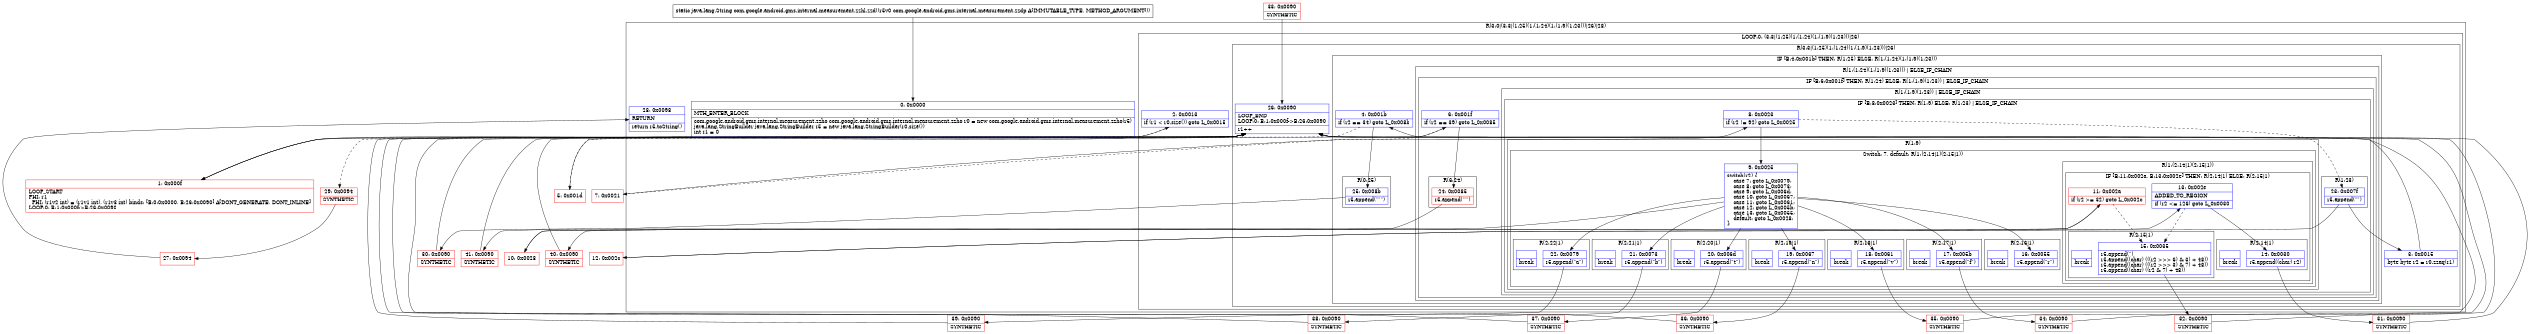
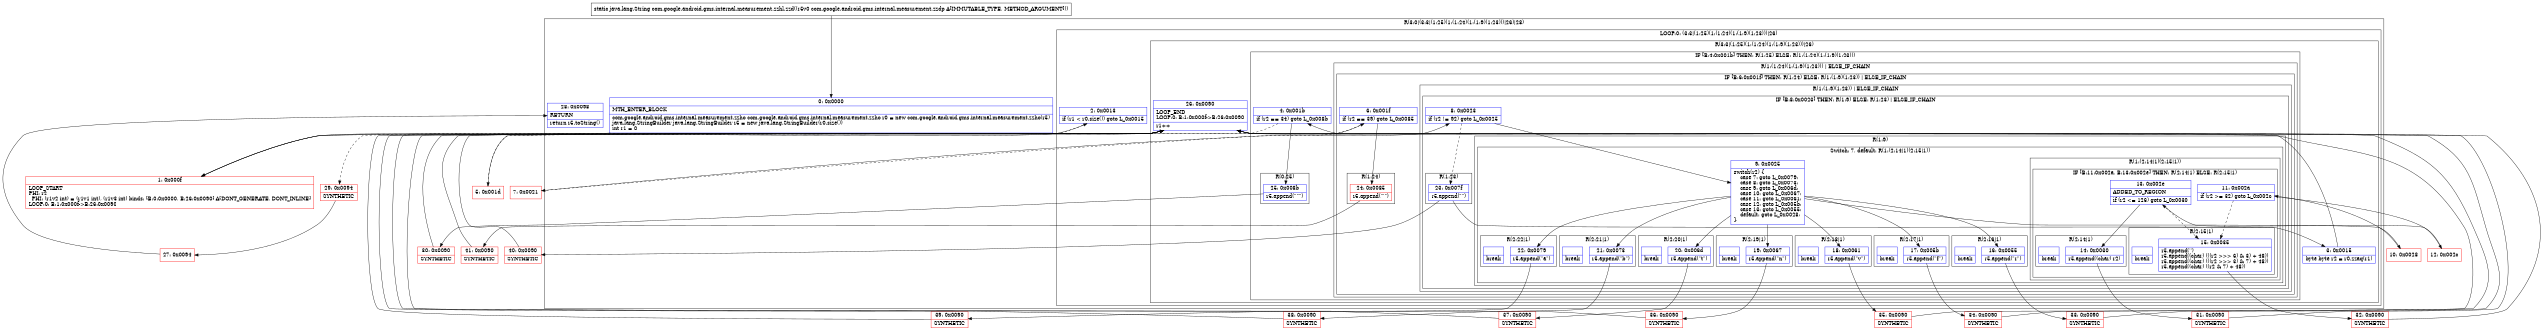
cluster "R(6:24)": label "R(6:24)" -> "R(1:24)"
node "11: 0x002a": color red -> blue
node "1: 0x000f": text "PHI: r1" -> "PHI: r2"
edge "16: 0x0055" -> "33: 0x0090": added
